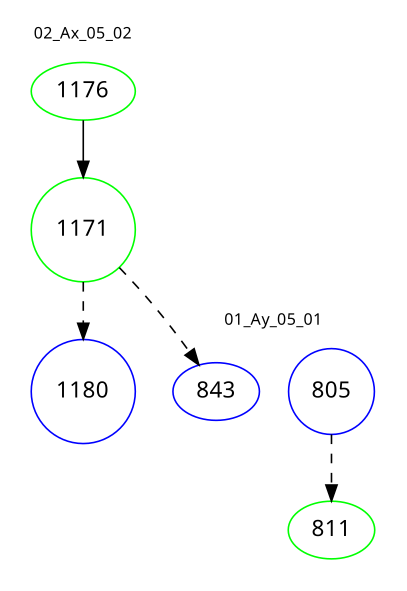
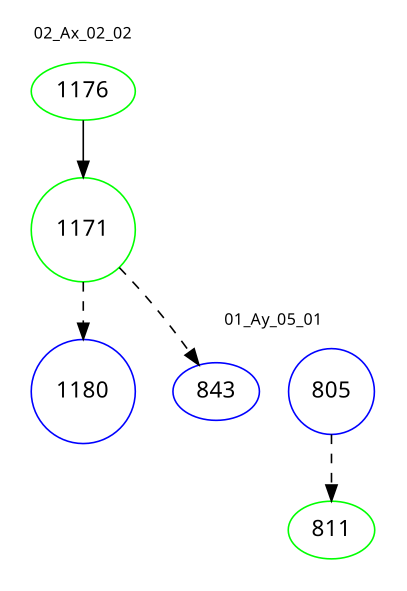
cluster "02_Ax_05_02": label "02_Ax_05_02" -> "02_Ax_02_02"
